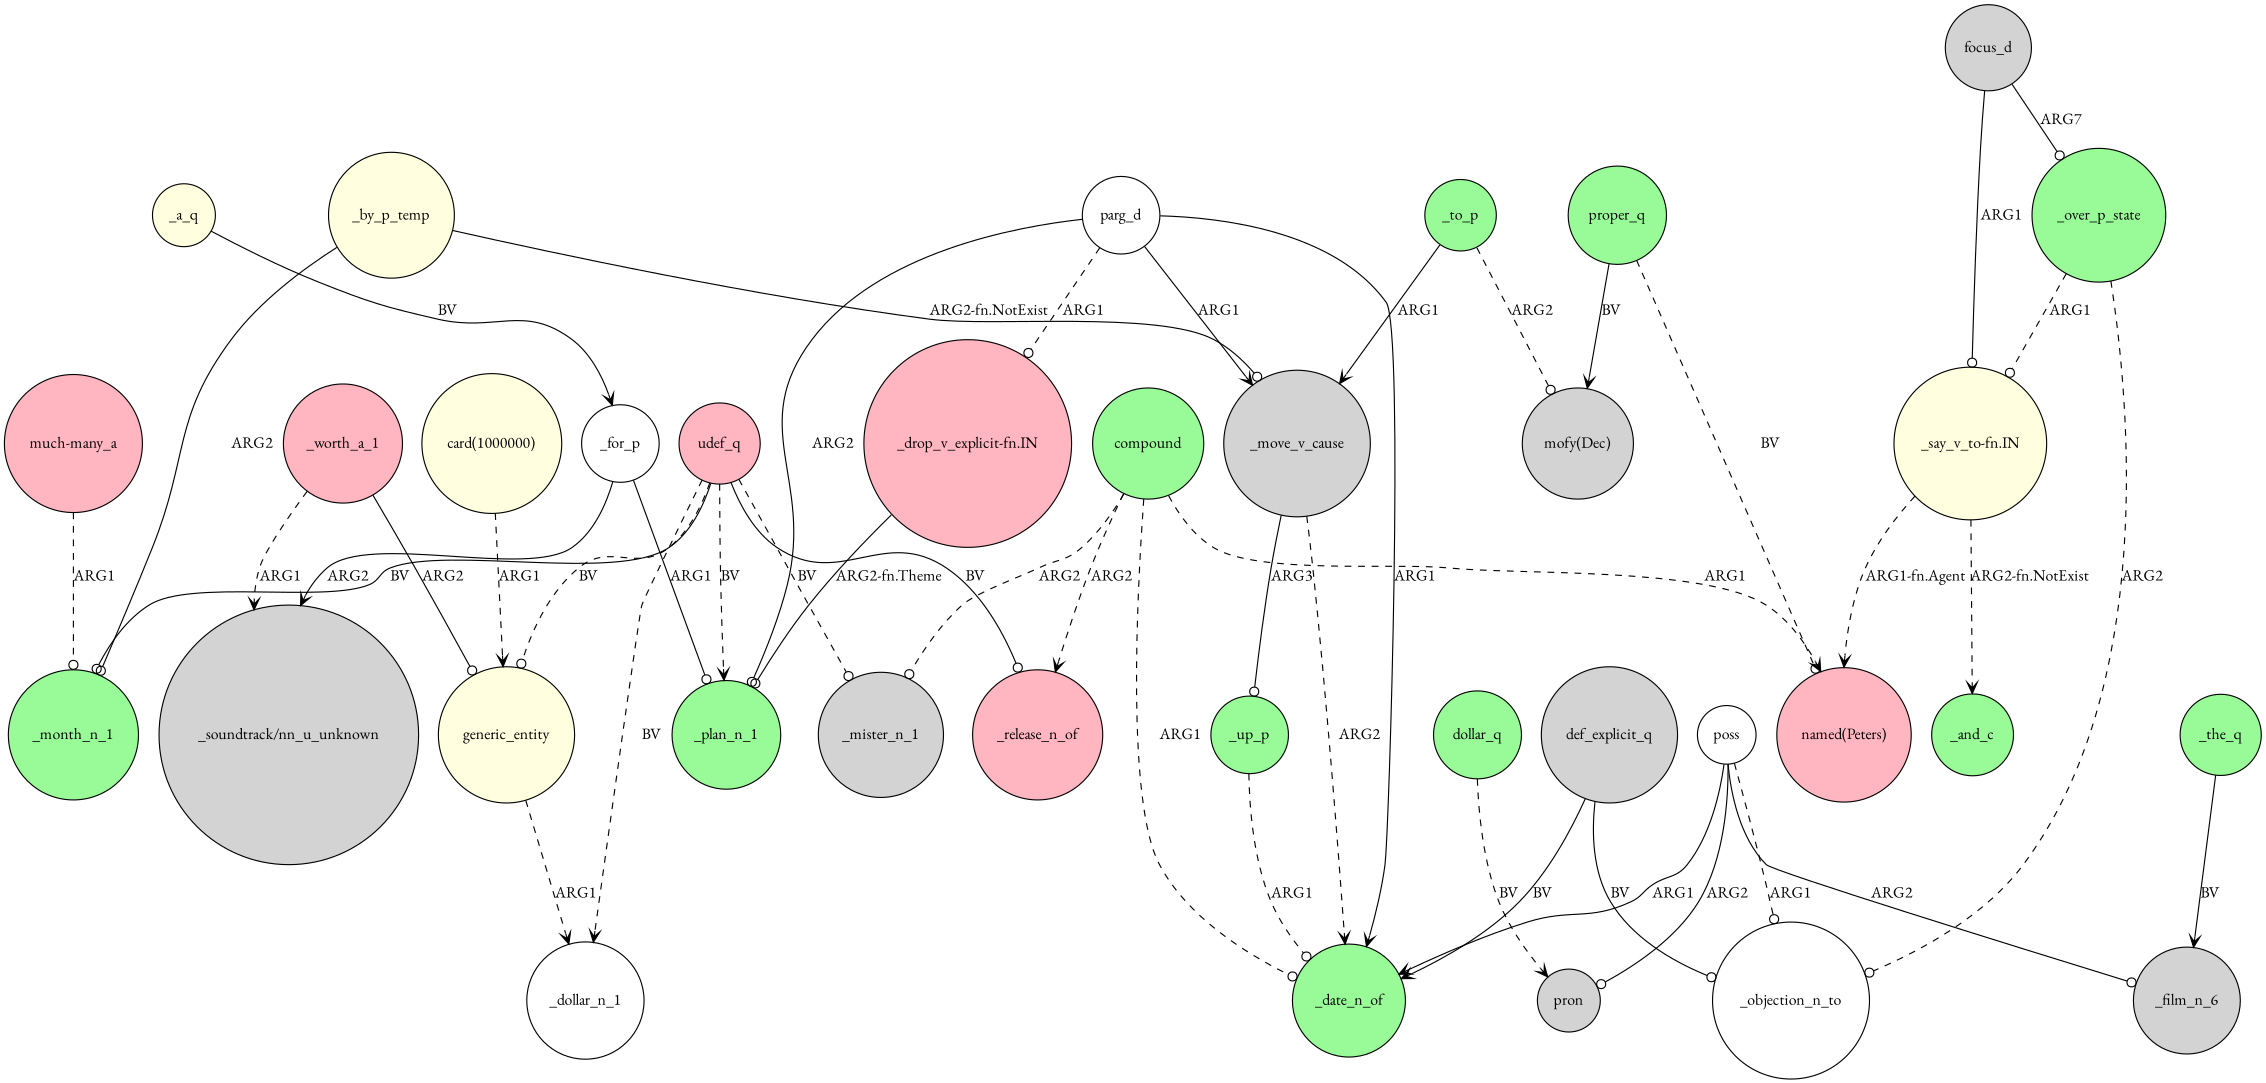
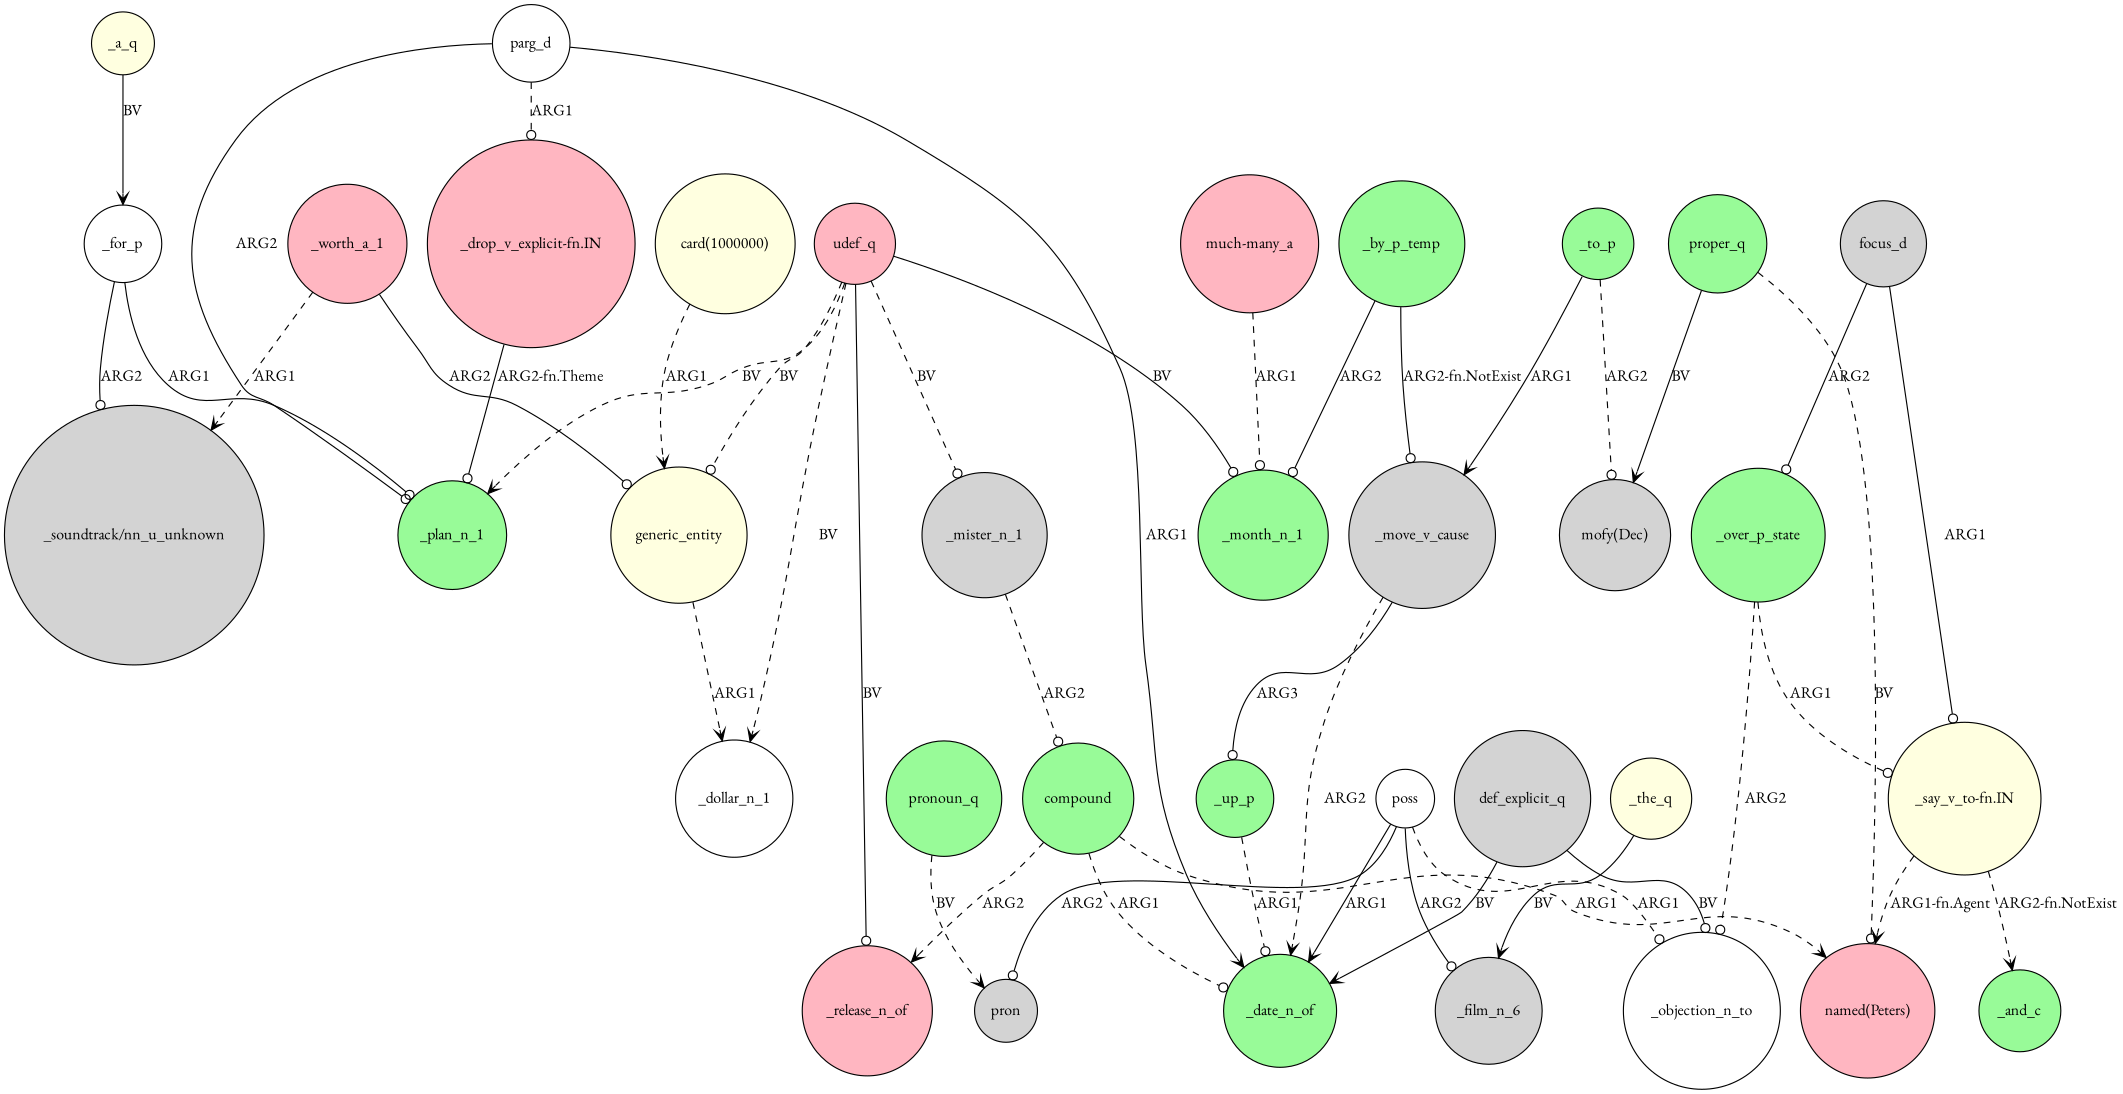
edge "focus_d" -> "_over_p_state": label "ARG7" -> "ARG2"
node "_by_p_temp": fillcolor lightyellow -> palegreen
edge "parg_d" -> "_move_v_cause": removed, label "ARG1"
edge "_for_p" -> "_soundtrack/nn_u_unknown": arrowhead vee -> odot
edge "compound" -> "_mister_n_1": reversed
node "dollar_q": label "dollar_q" -> "pronoun_q"
node "_the_q": fillcolor palegreen -> lightyellow
